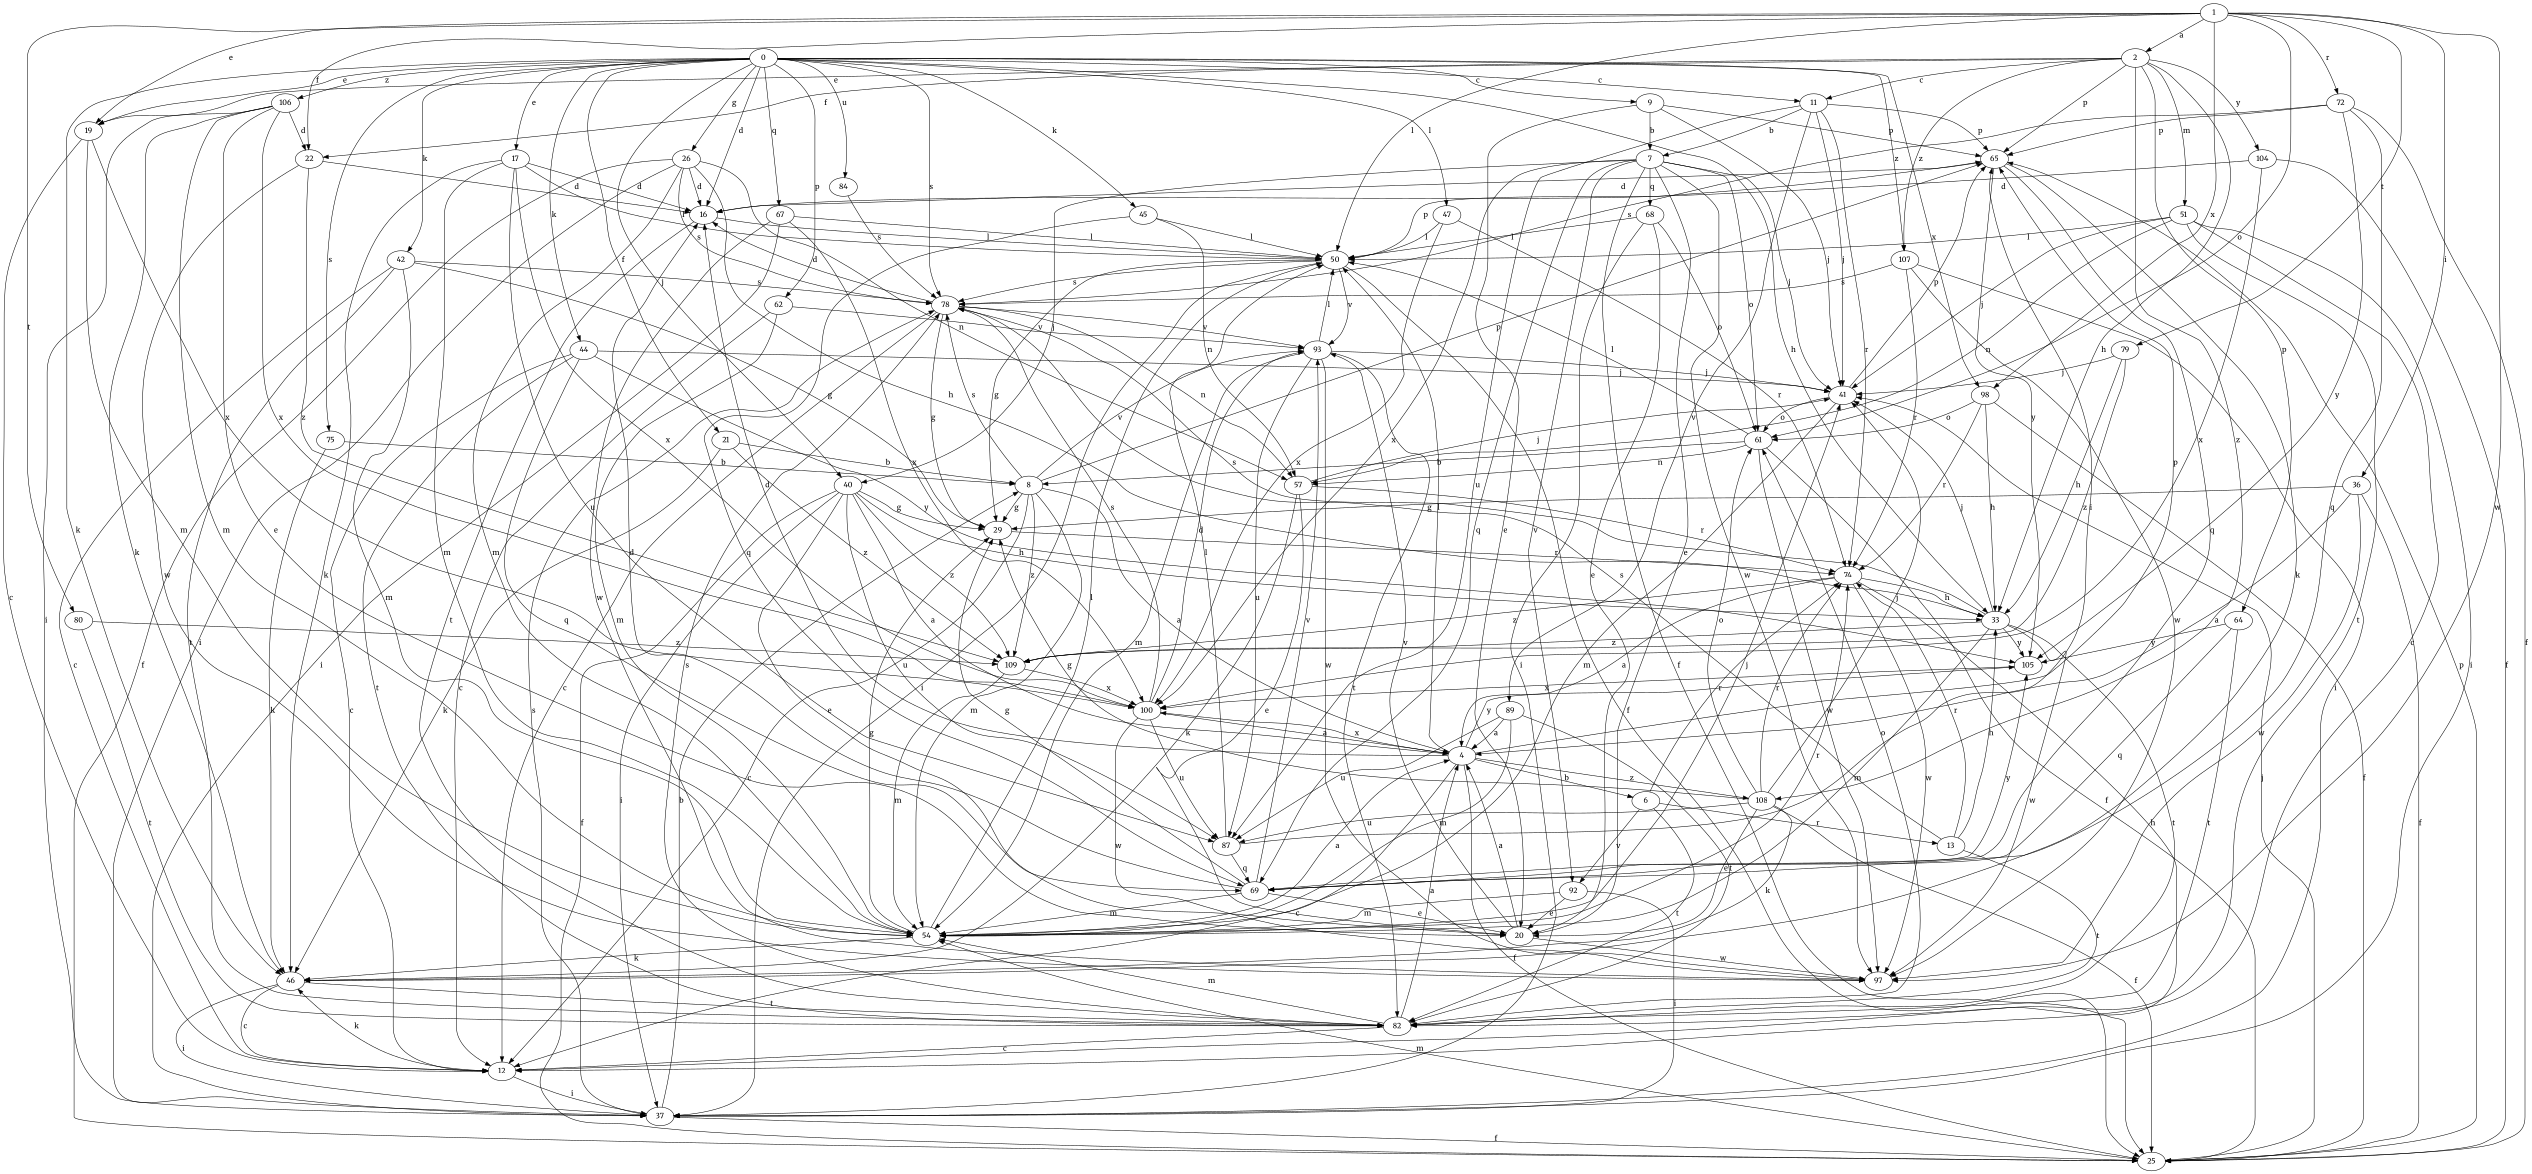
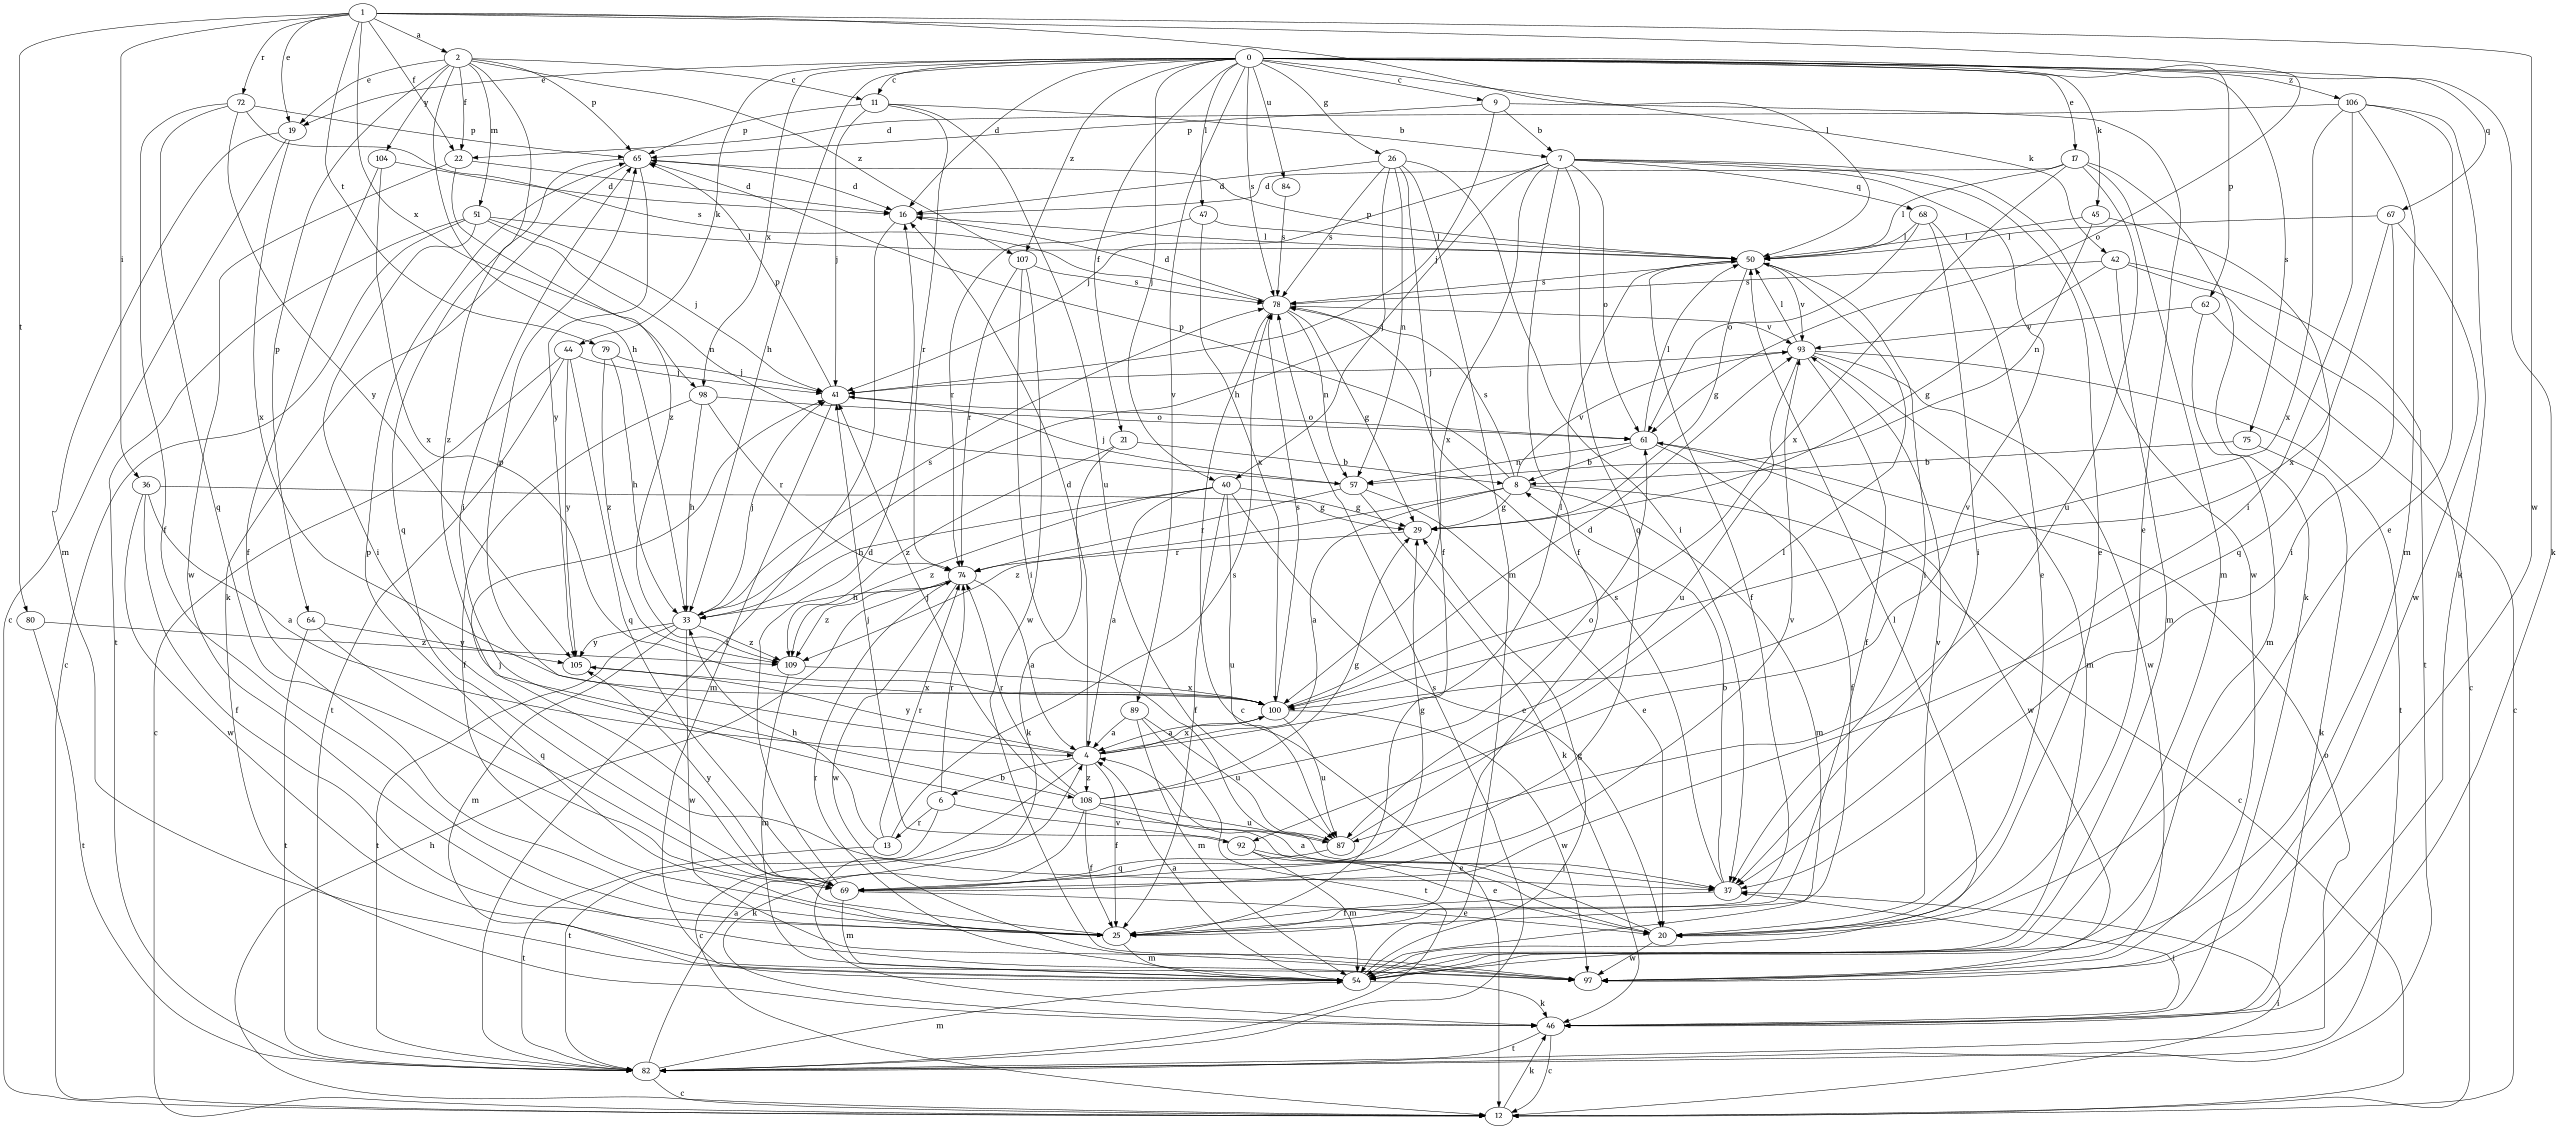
edge "11" -> "89": now "0" -> "89"
edge "40" -> "37": removed, label "i"
edge "93" -> "25": added, label "f"
edge "54" -> "41": now "92" -> "41"
